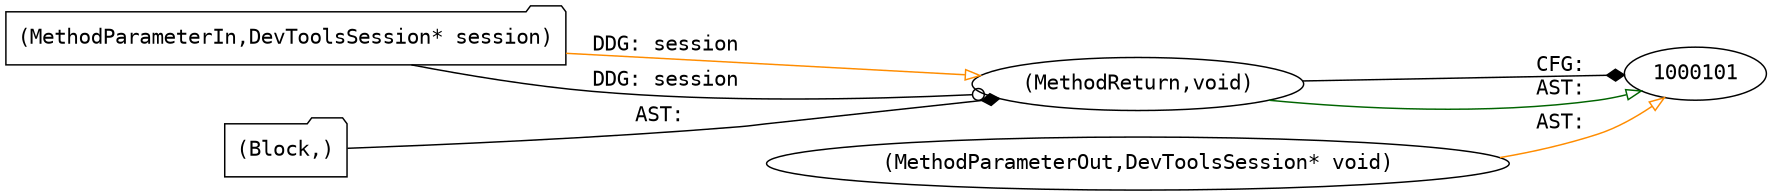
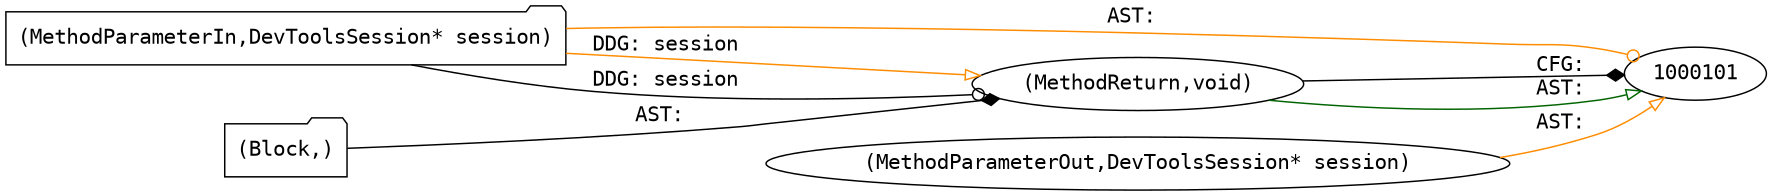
edge "(MethodParameterIn,DevToolsSession* session)" -> "1000101": added, label "AST:"
node "(MethodParameterOut,DevToolsSession* void)": label "(MethodParameterOut,DevToolsSession* void)" -> "(MethodParameterOut,DevToolsSession* session)"
